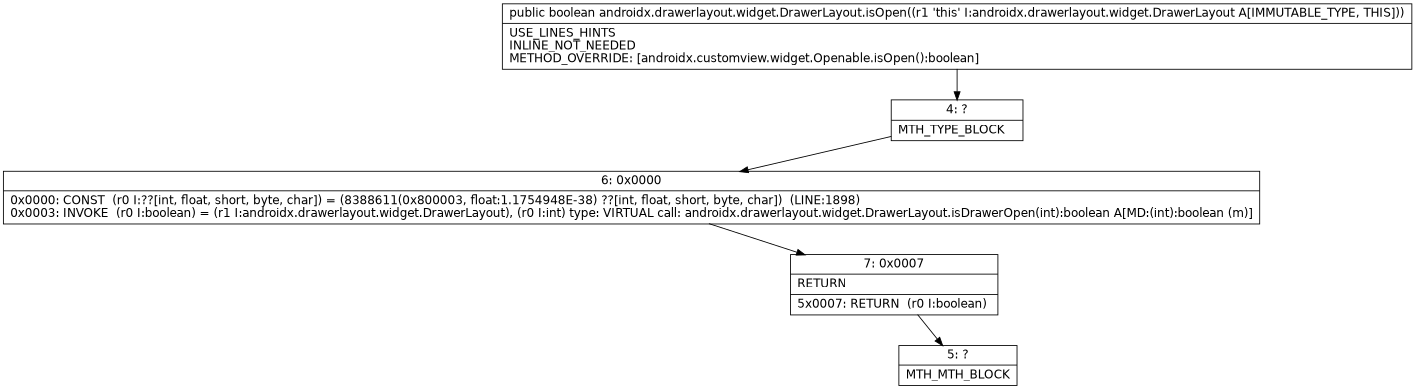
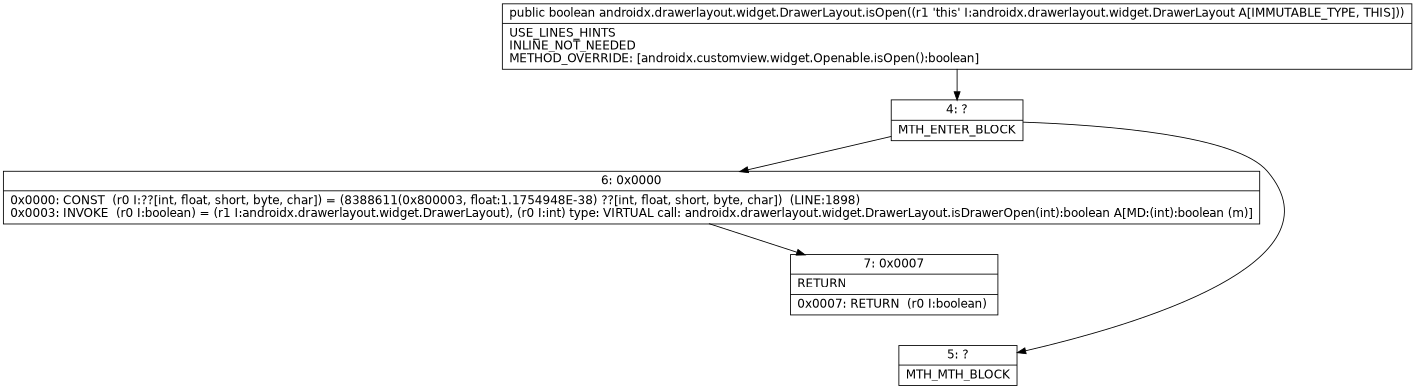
node "4: ?": text "MTH_TYPE_BLOCK" -> "MTH_ENTER_BLOCK"
node "7: 0x0007": text "5x0007: RETURN  (r0 I:boolean)" -> "0x0007: RETURN  (r0 I:boolean)"
edge "7: 0x0007" -> "5: ?": now "4: ?" -> "5: ?"
